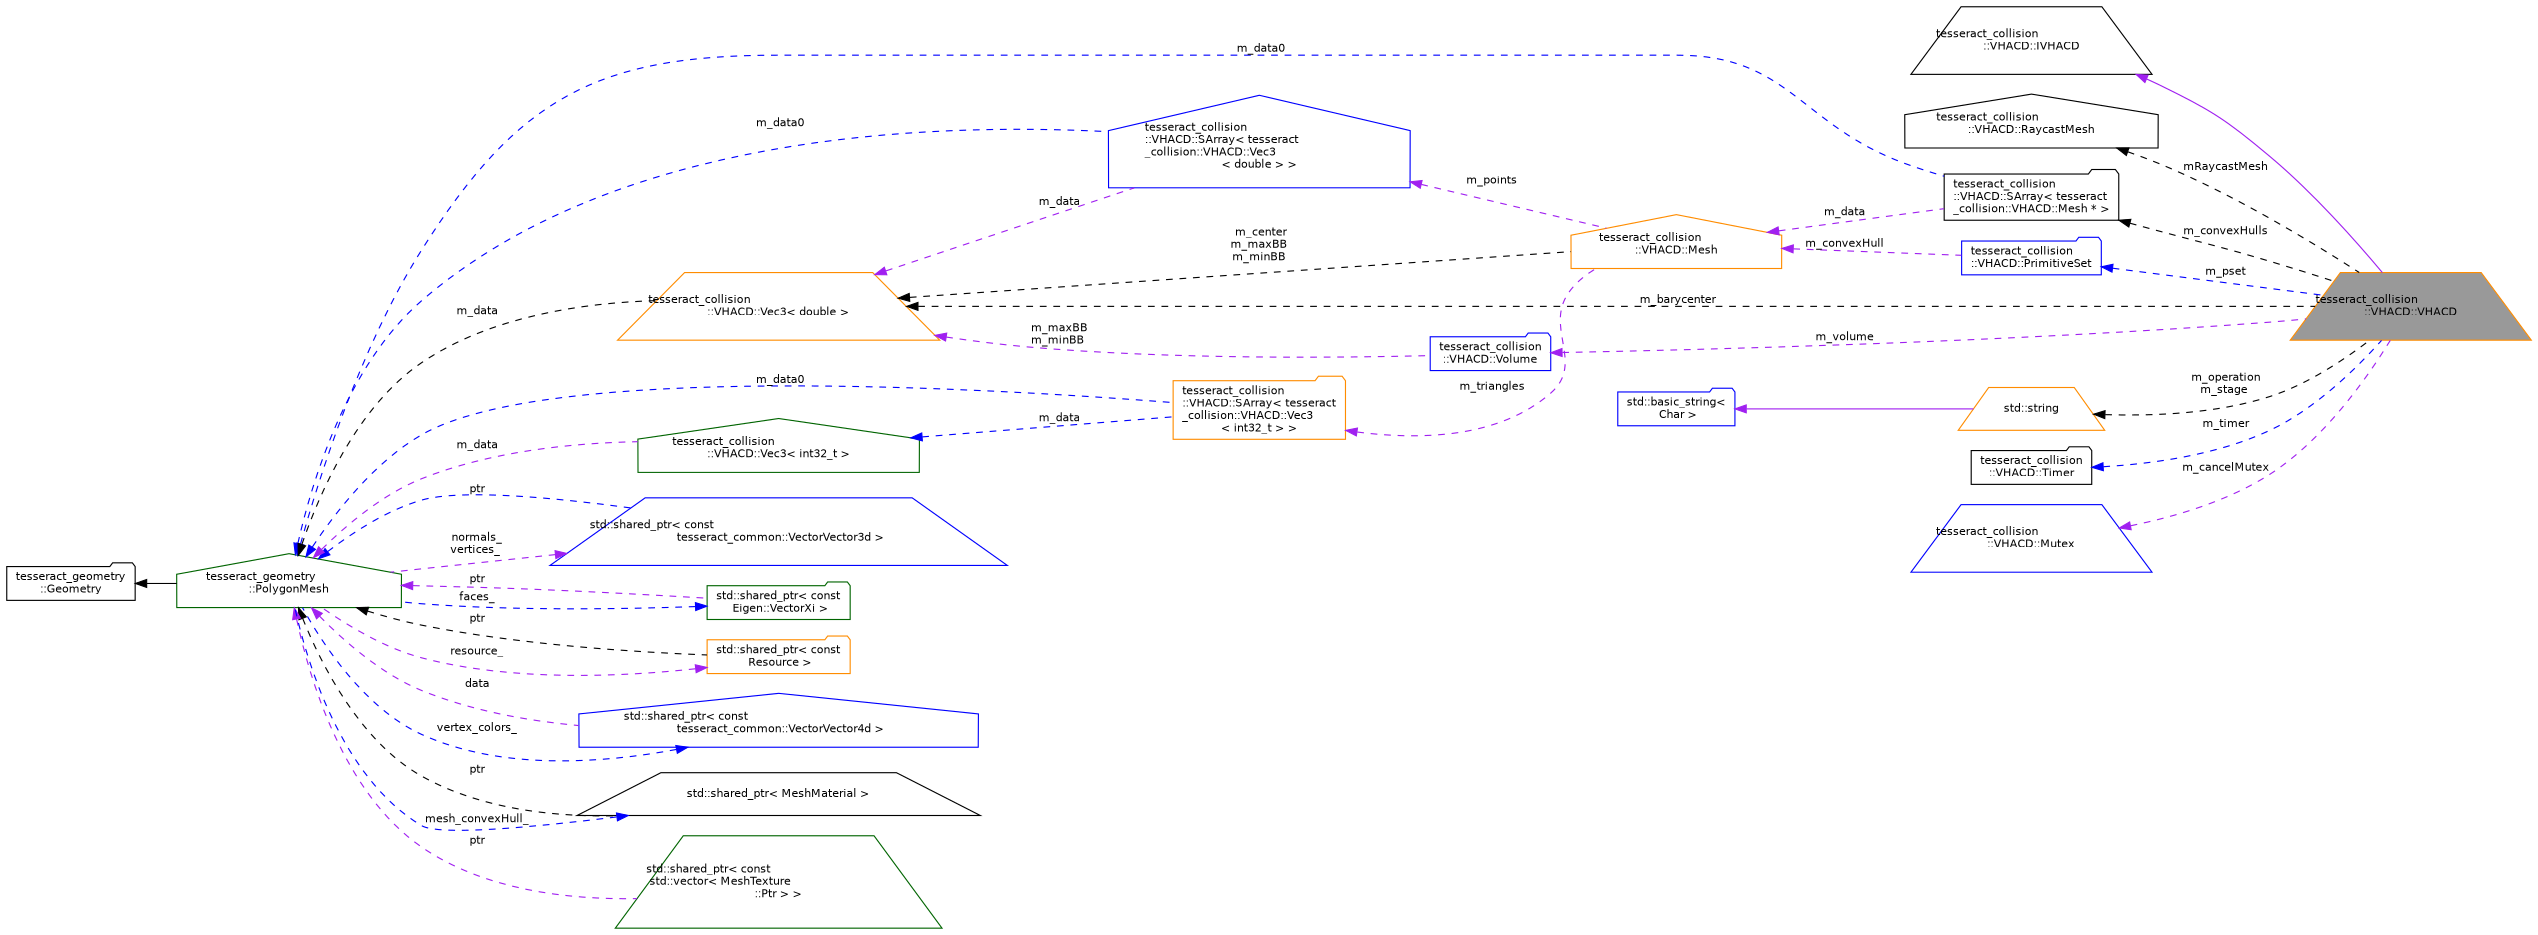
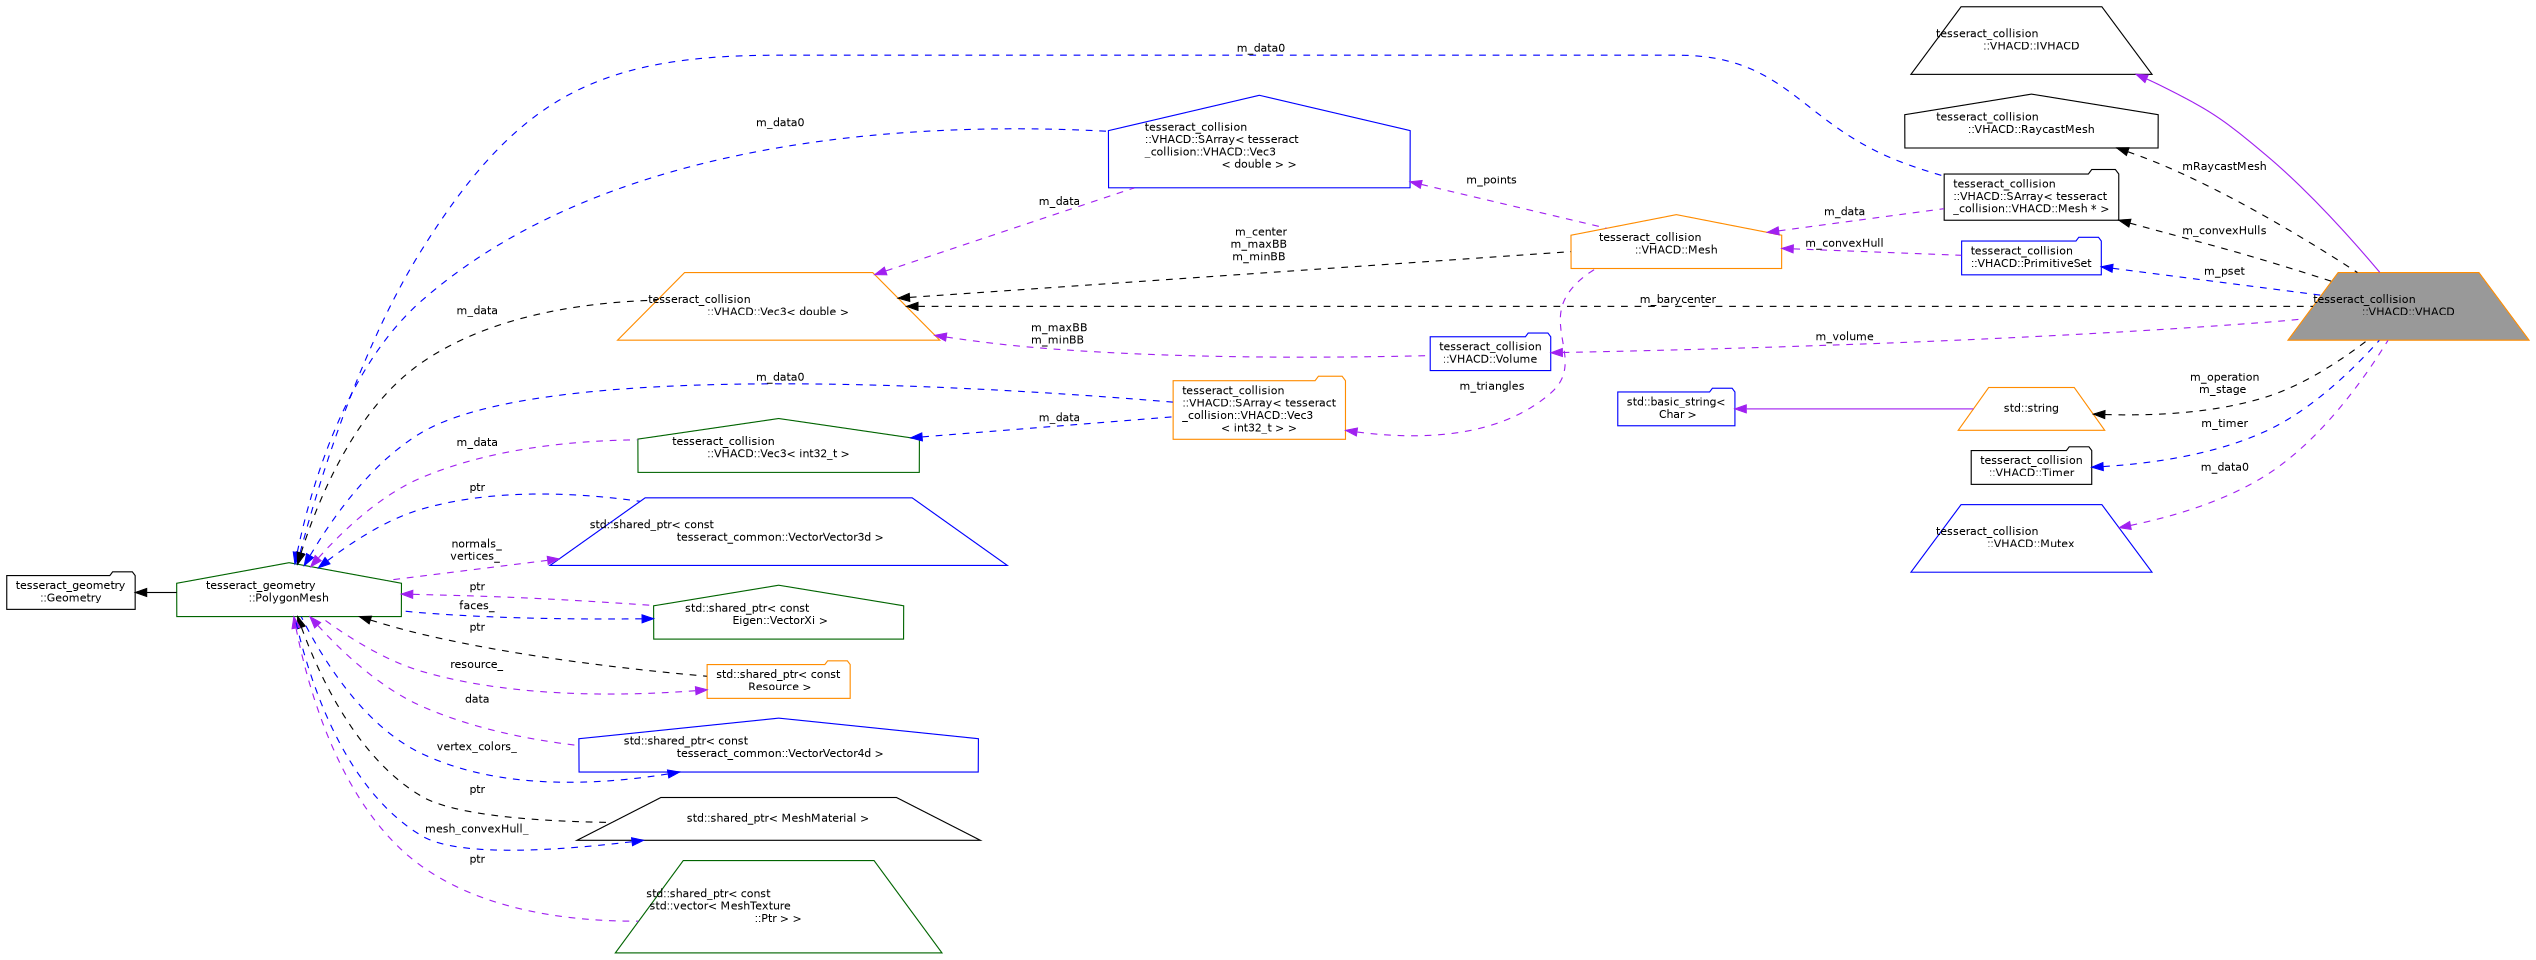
edge "tesseract_collision ::VHACD::VHACD" -> "tesseract_collision ::VHACD::Mutex": label " m_cancelMutex" -> " m_data0"
node "std::shared_ptr< const Eigen::VectorXi >": shape folder -> house
